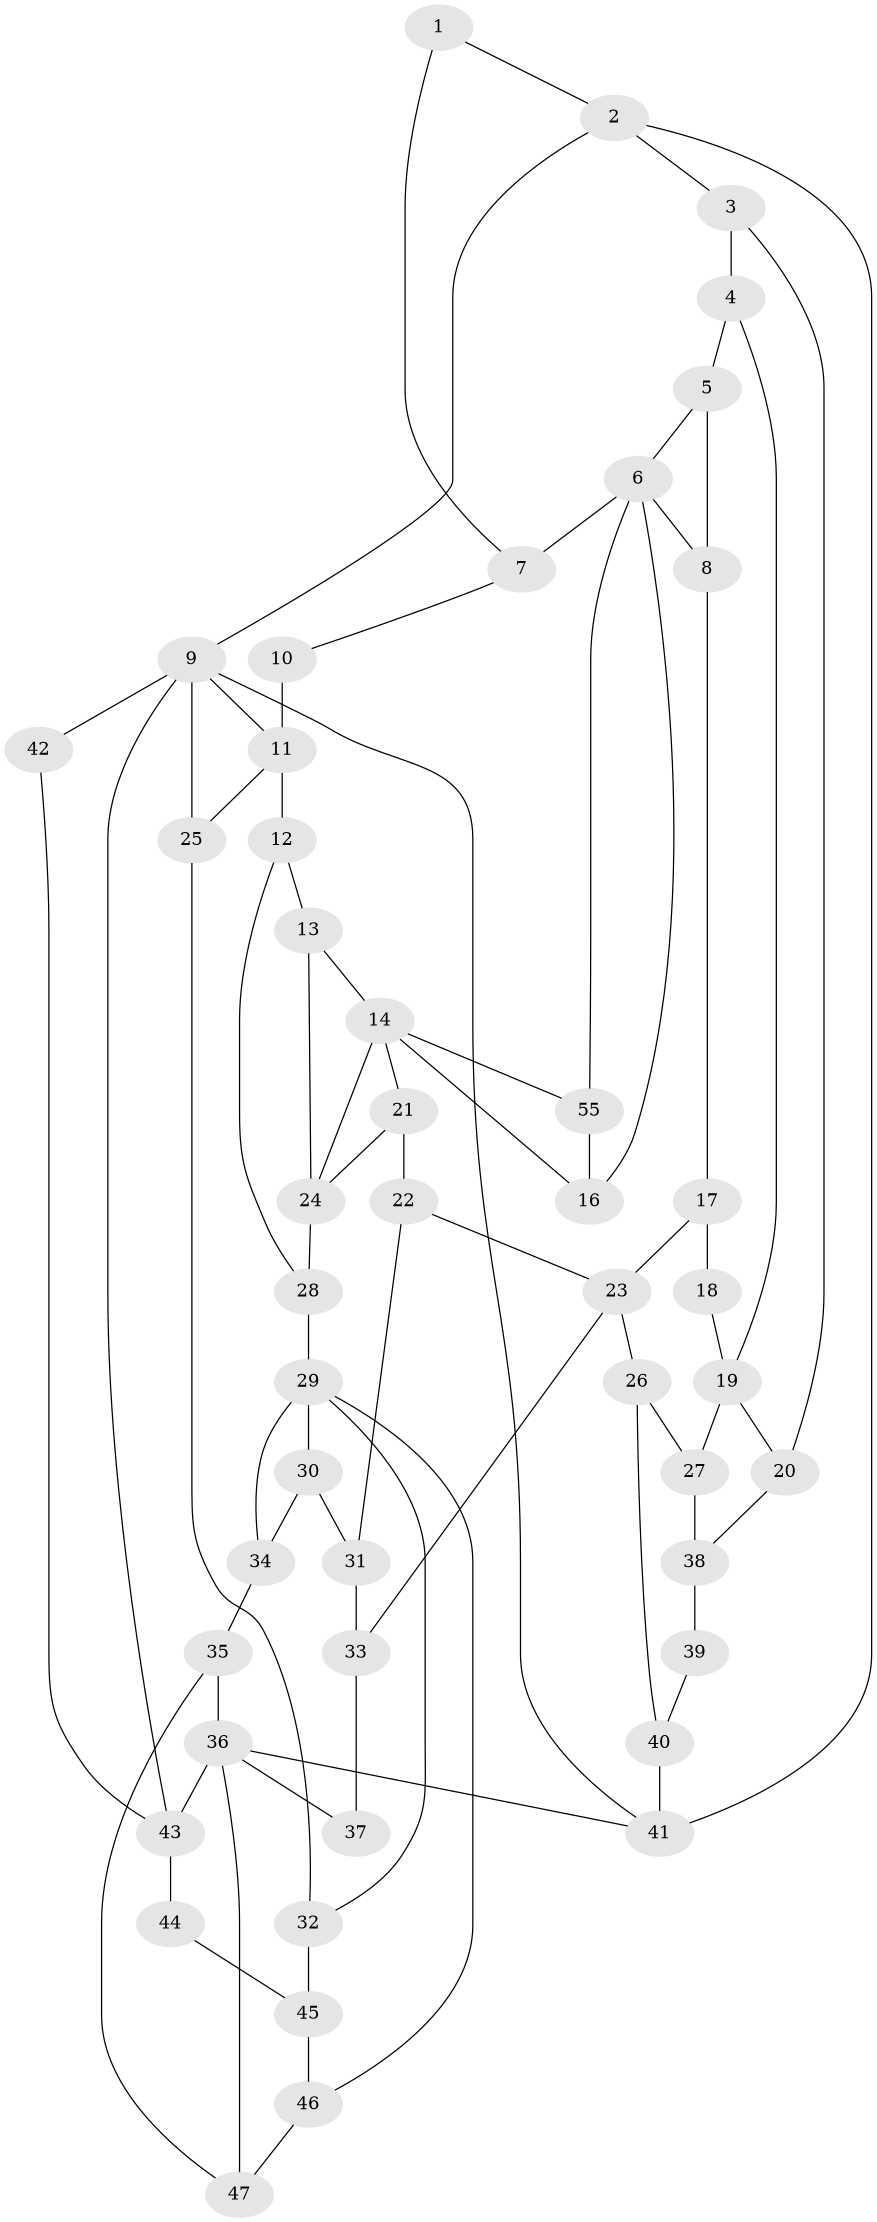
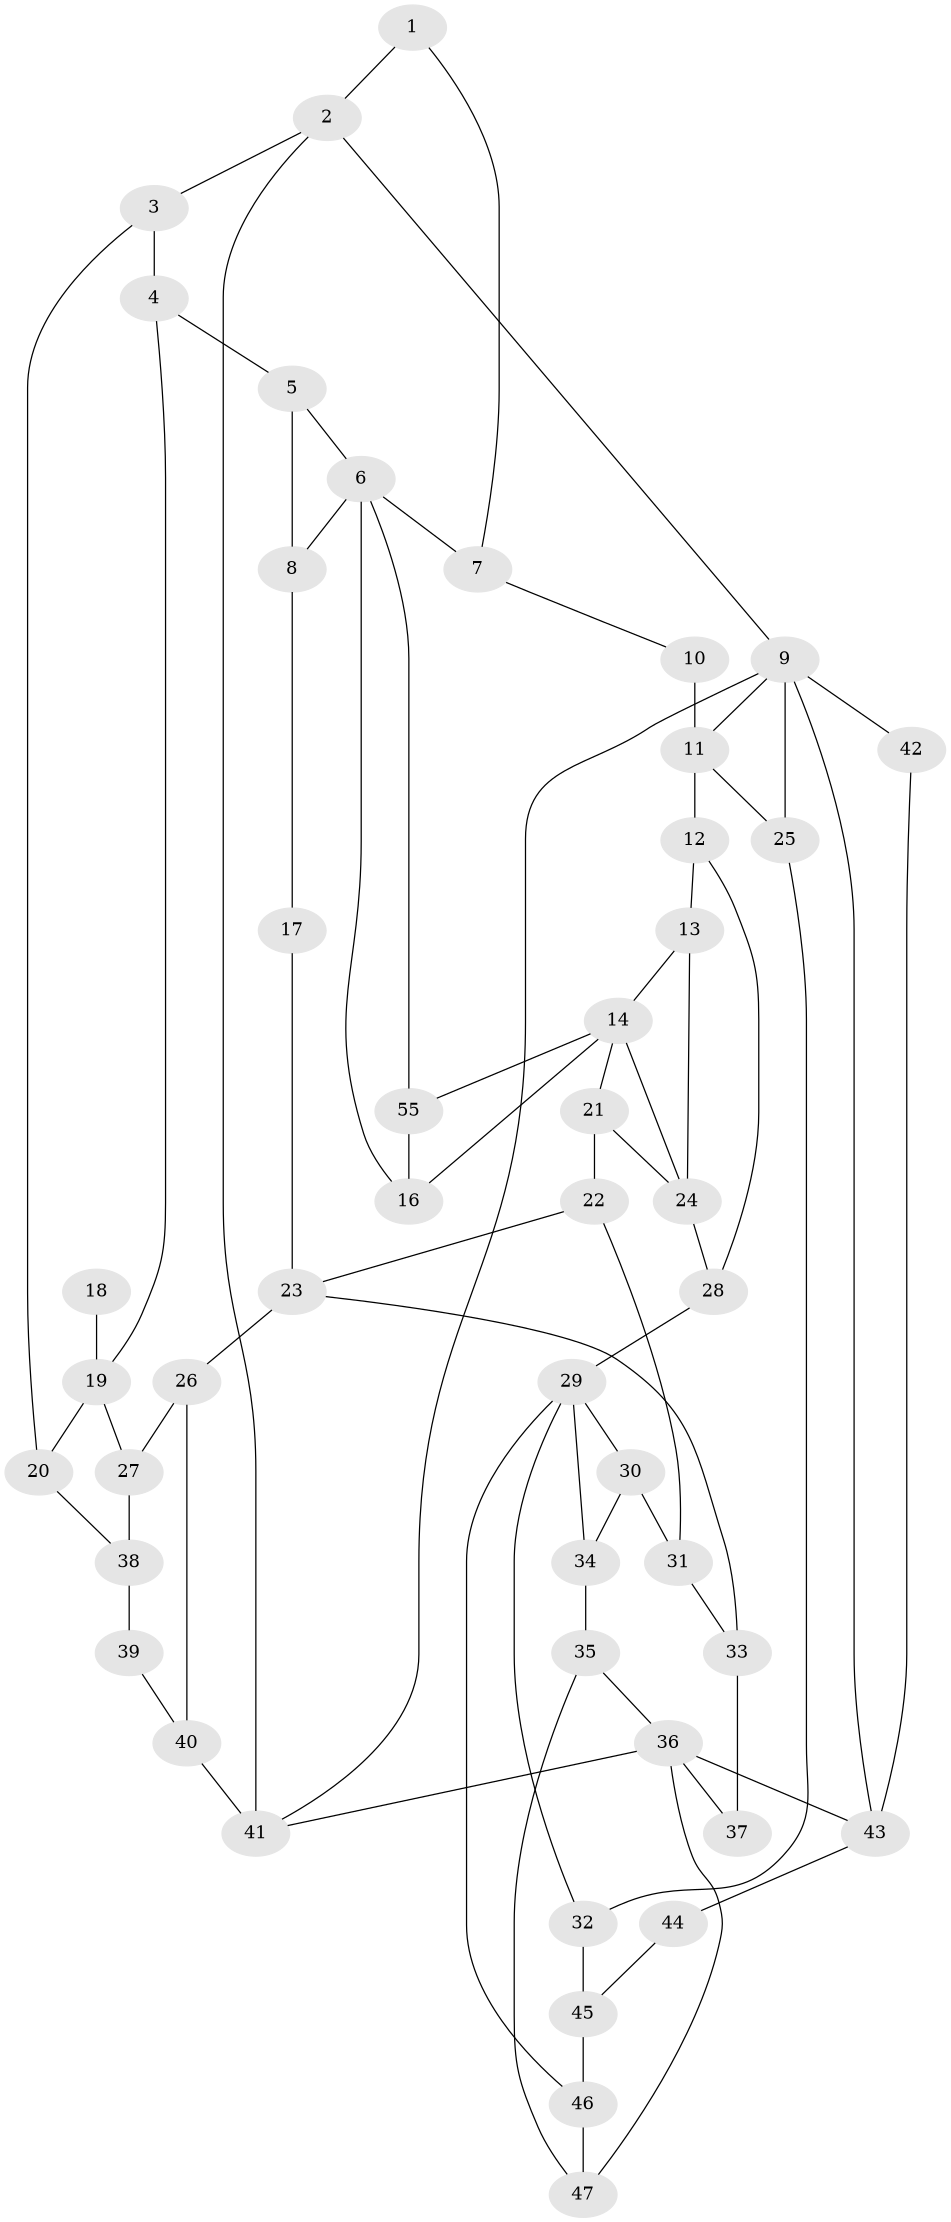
edge "17" -- "18": removed
